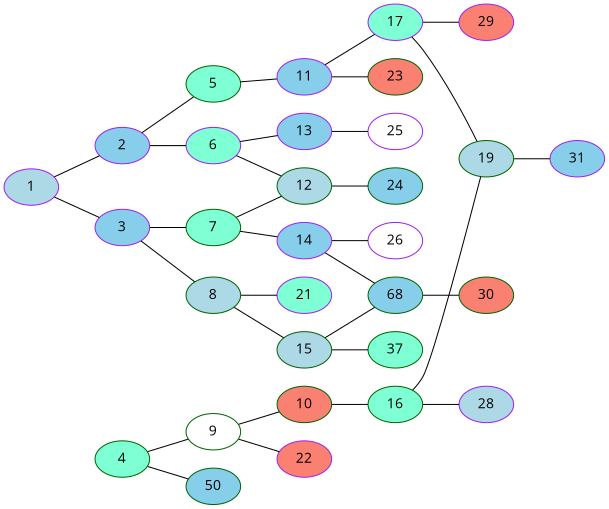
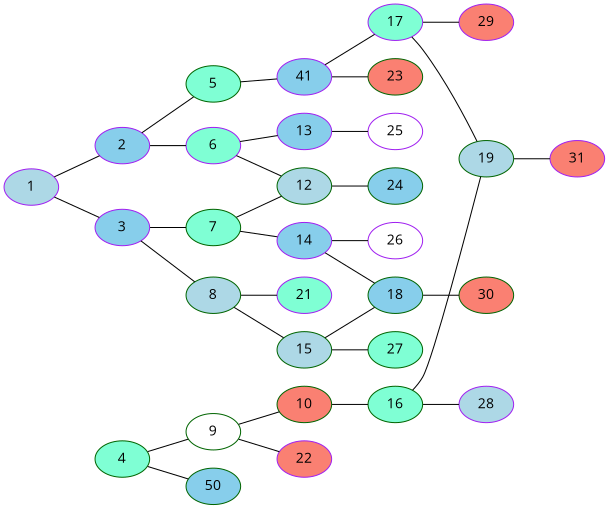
node "11": label "11" -> "41"
node "31": fillcolor skyblue -> salmon
node "68": label "68" -> "18"
node "37": label "37" -> "27"
